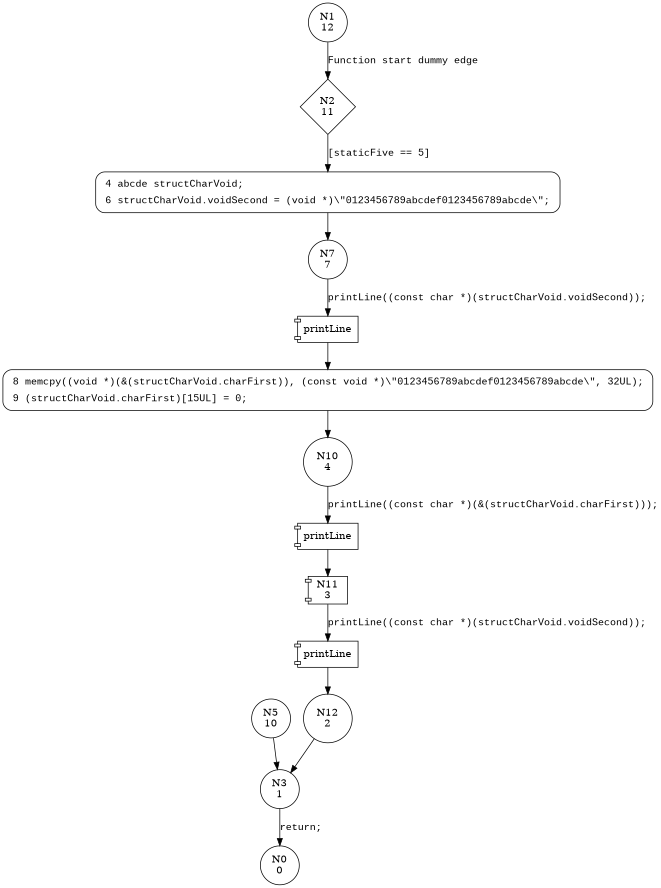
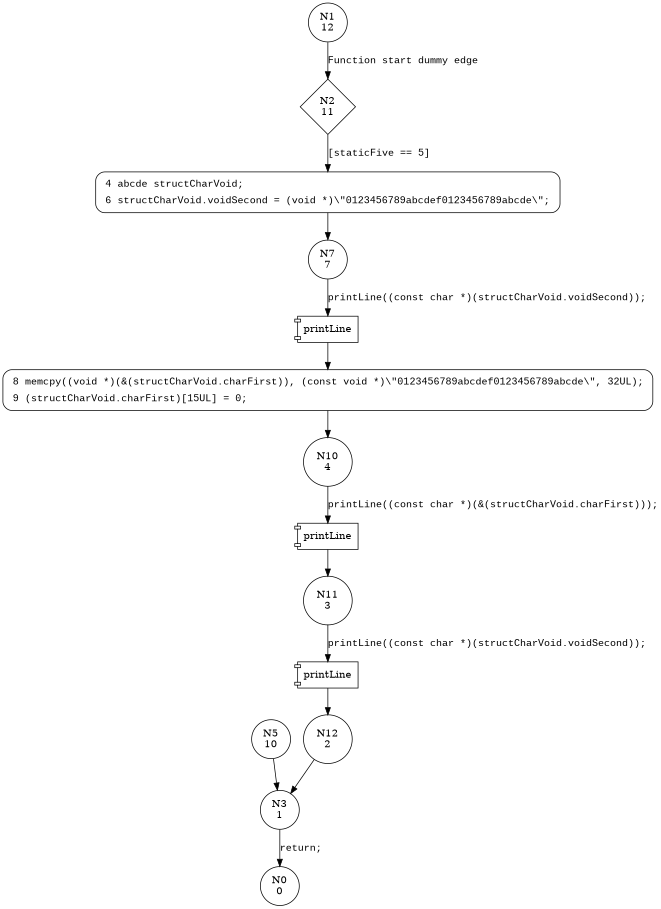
node "N11 3": shape component -> circle
